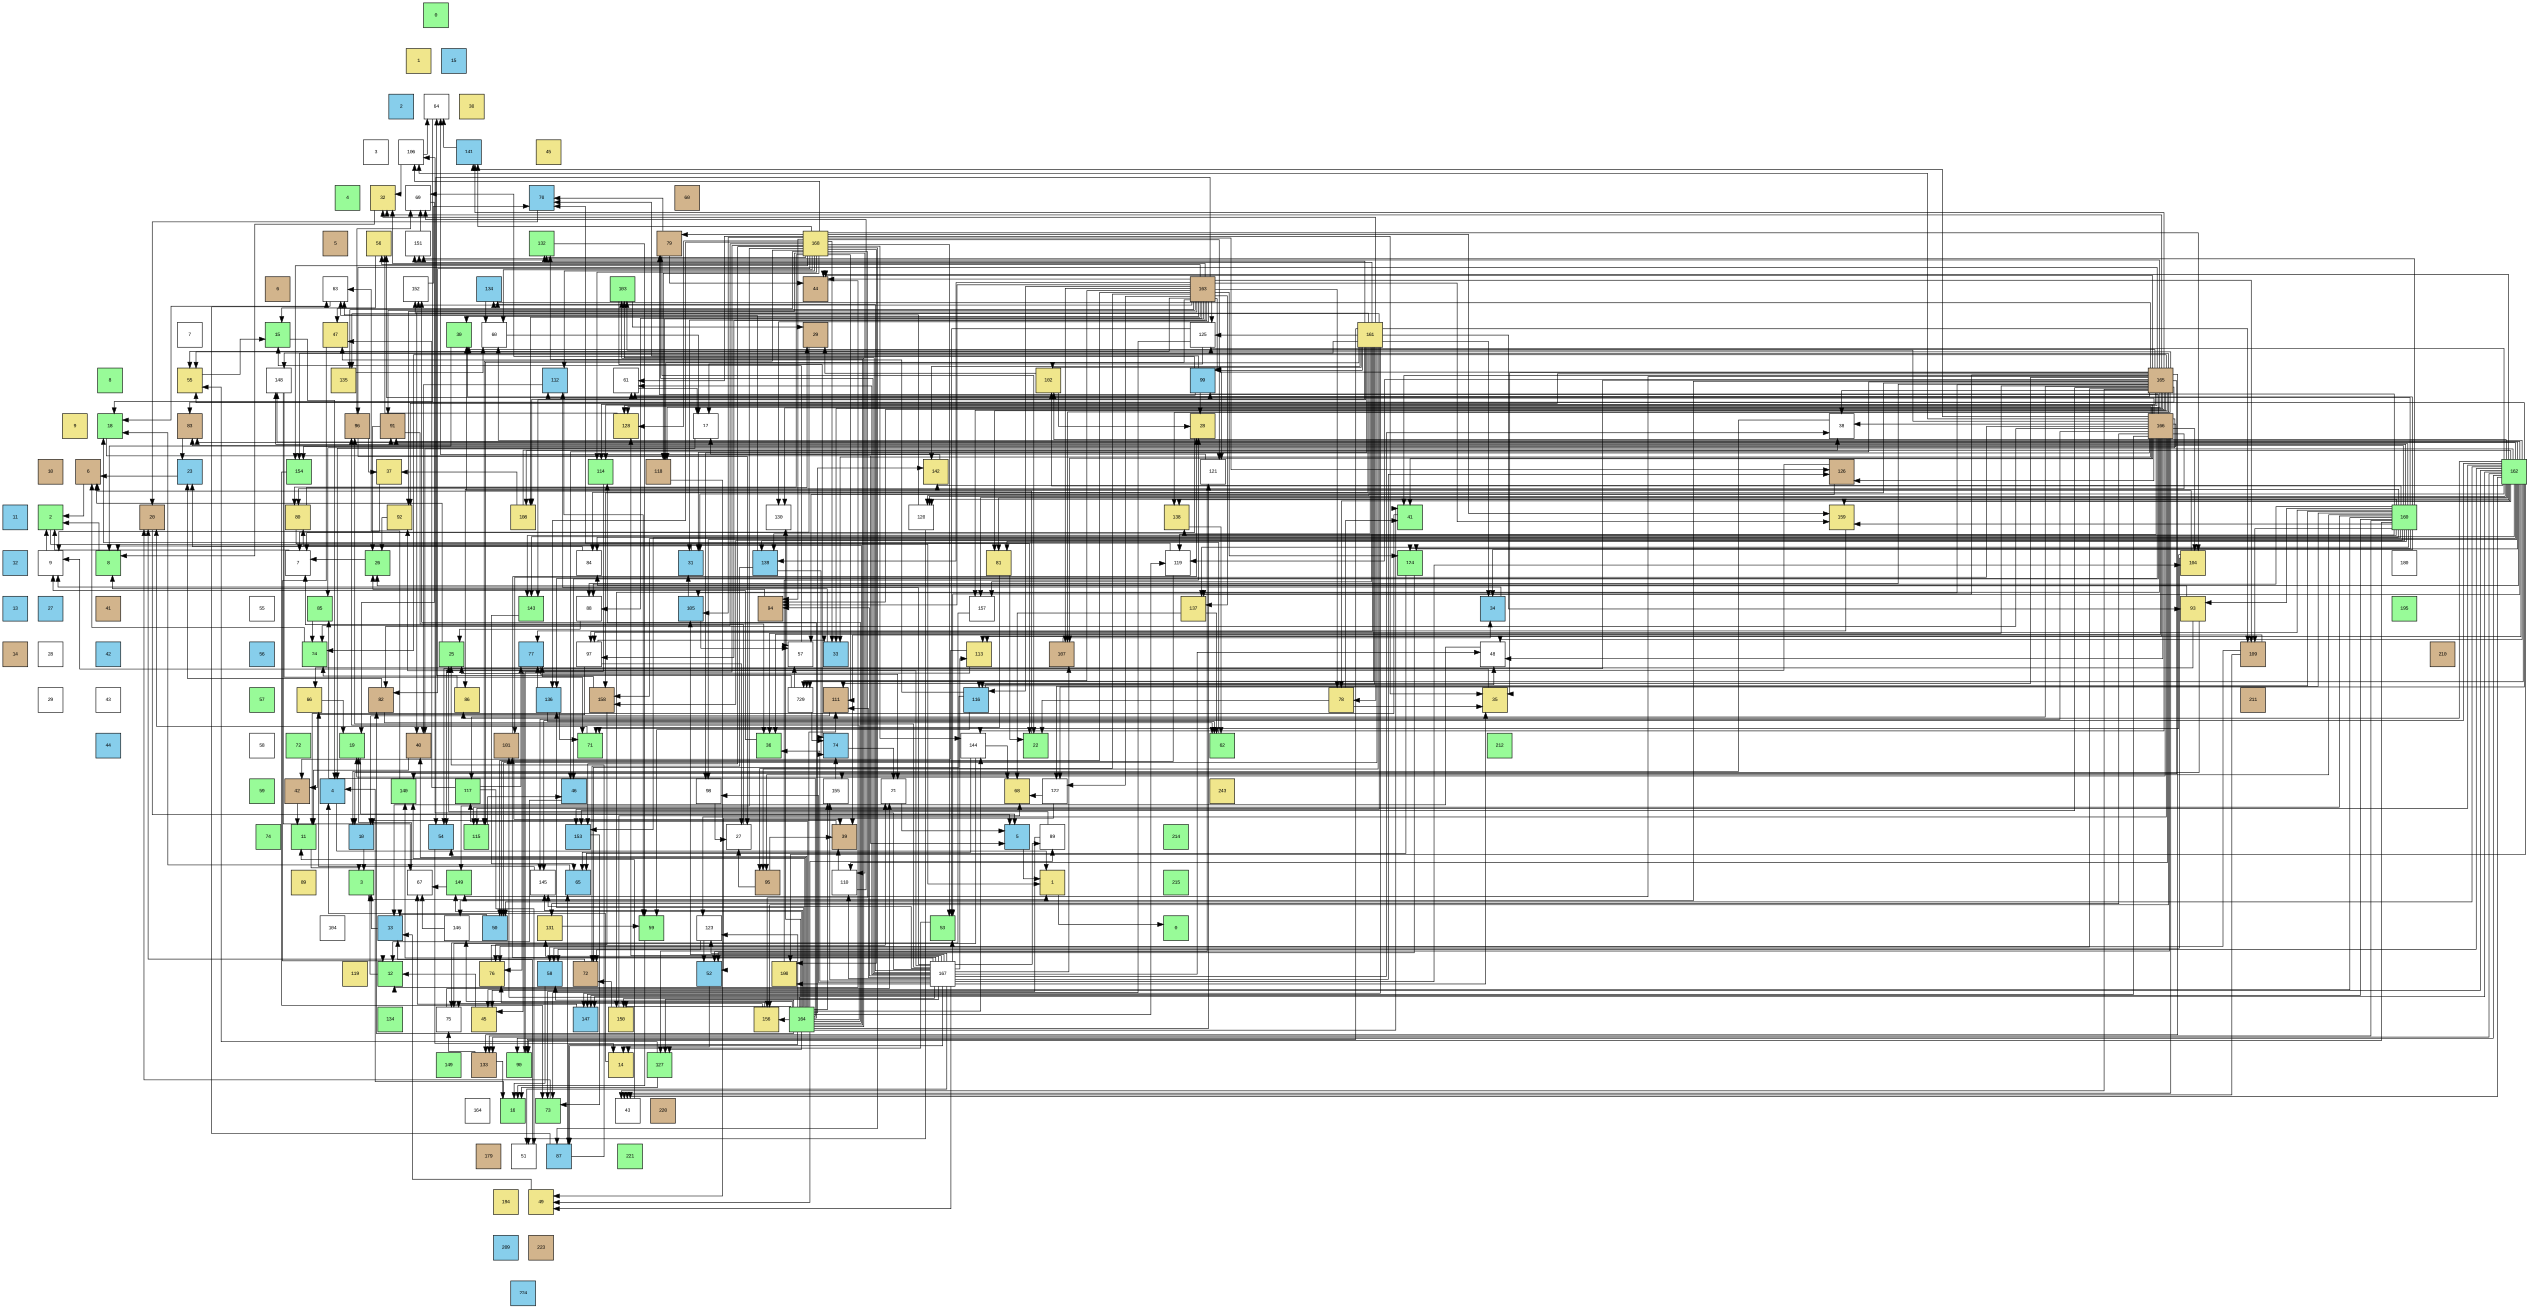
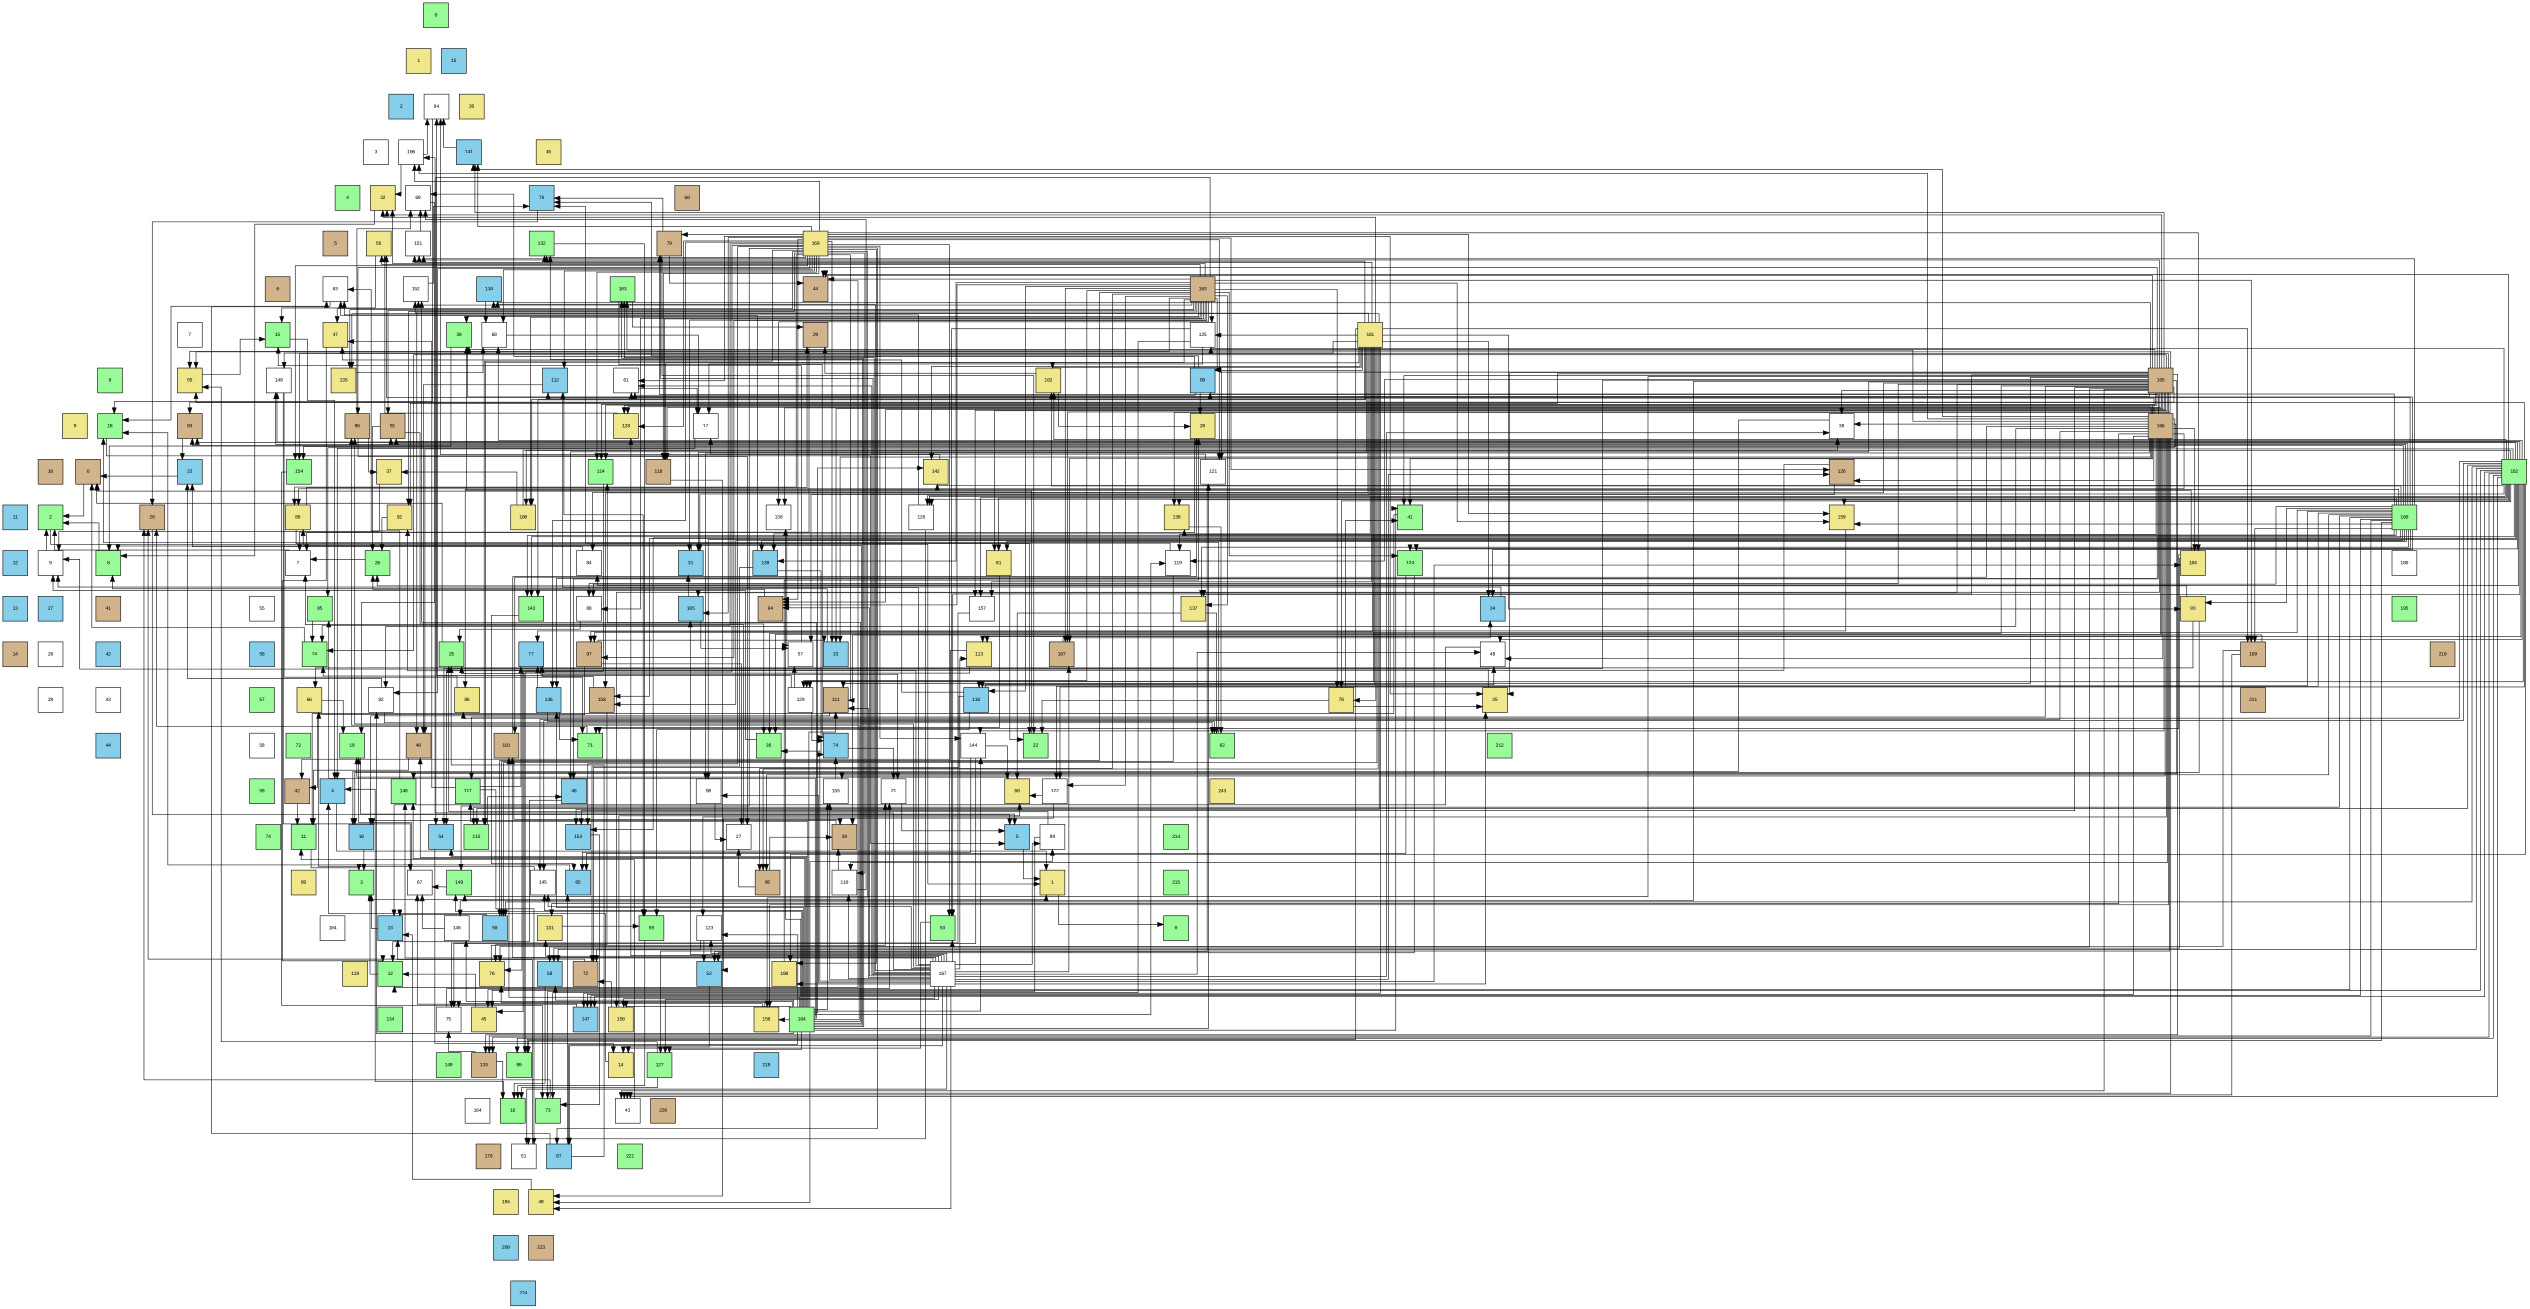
edge "160" -> "84": removed
node "97": fillcolor white -> tan
node "82": fillcolor tan -> white
node "729": label "729" -> "129"
node "219": added
